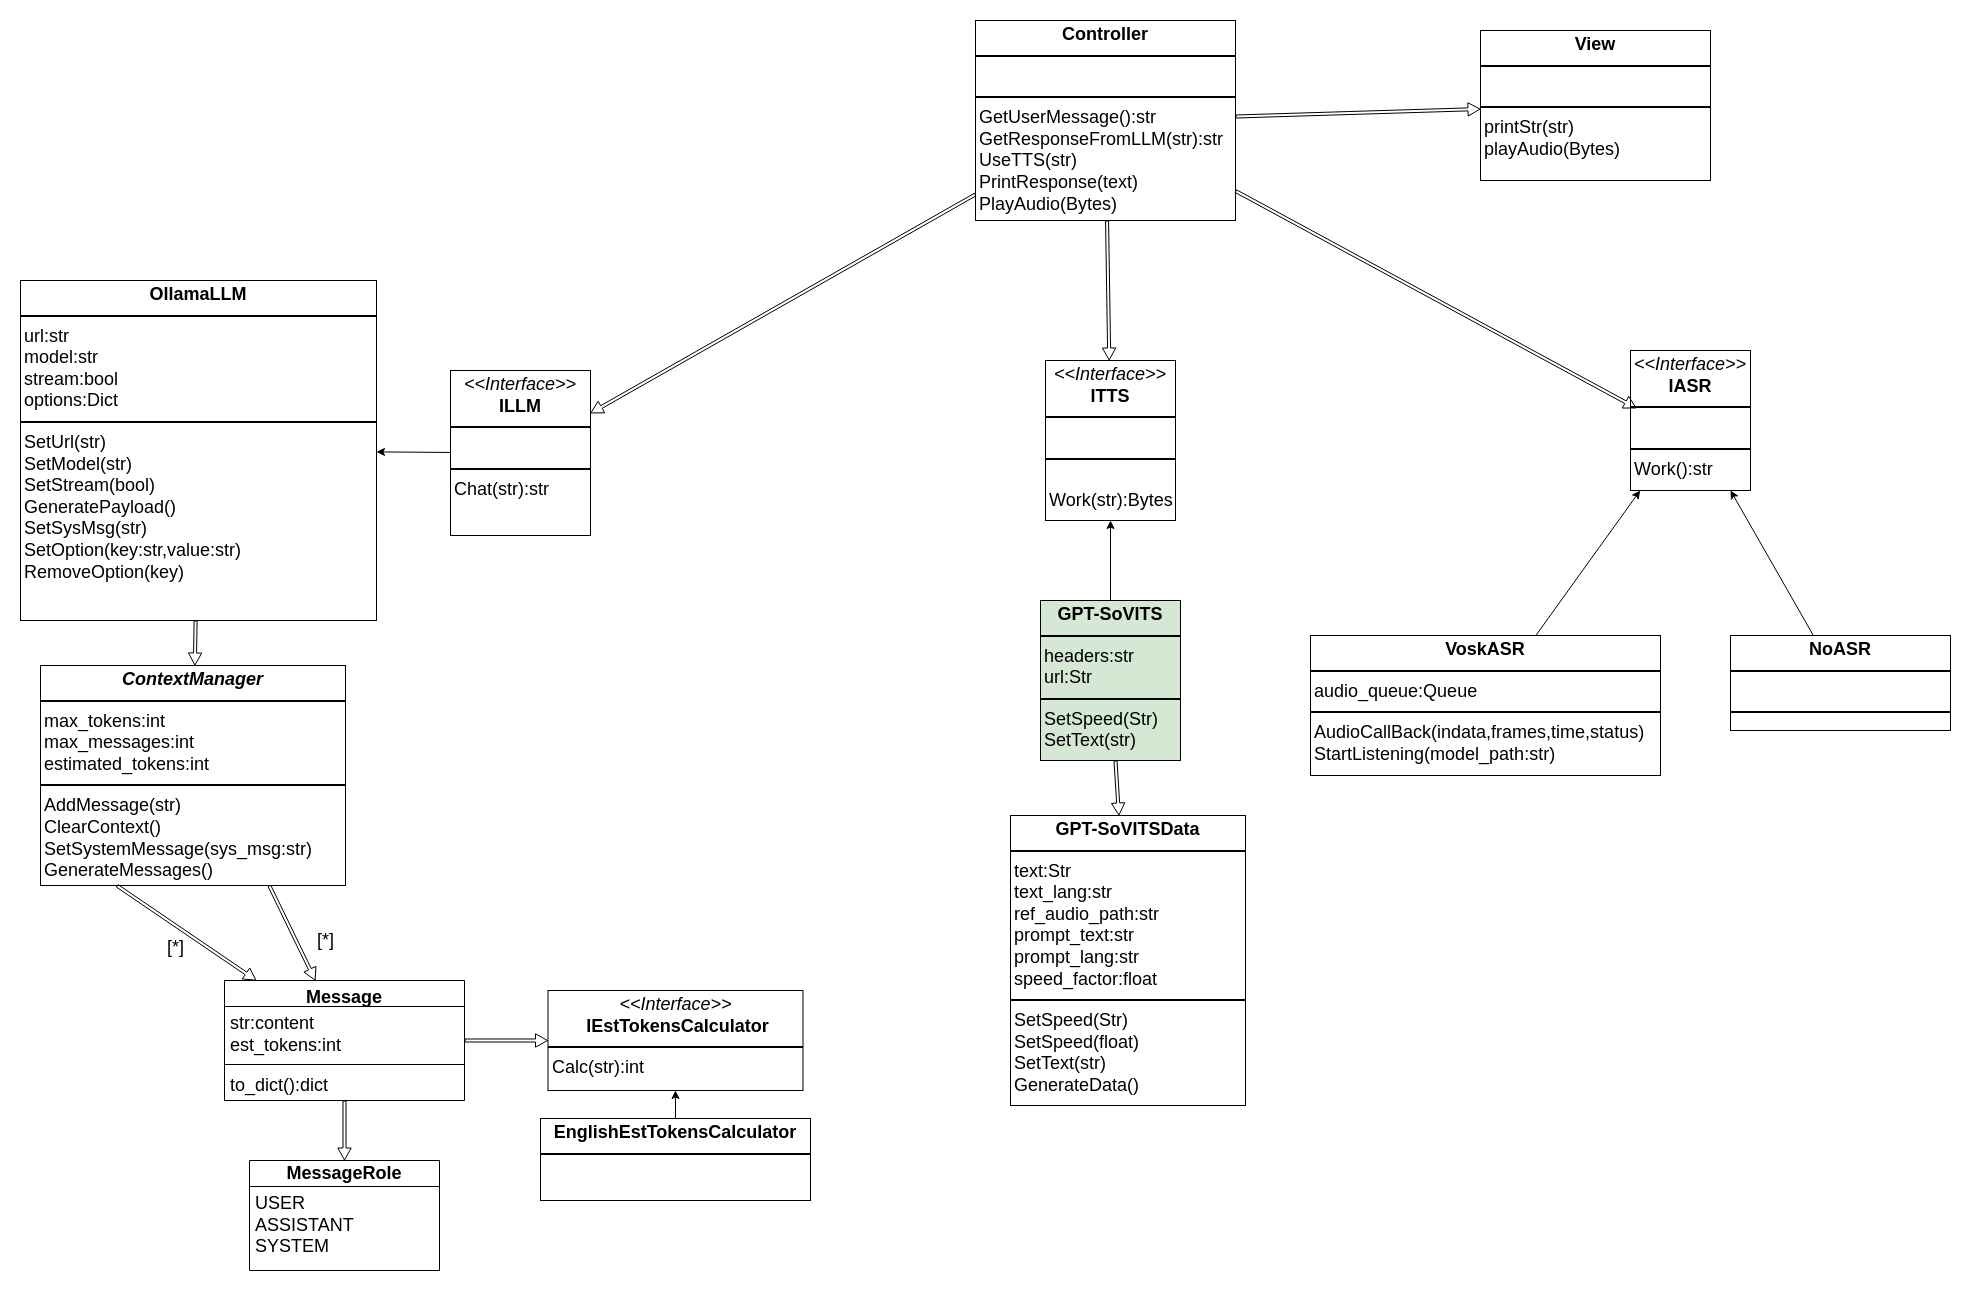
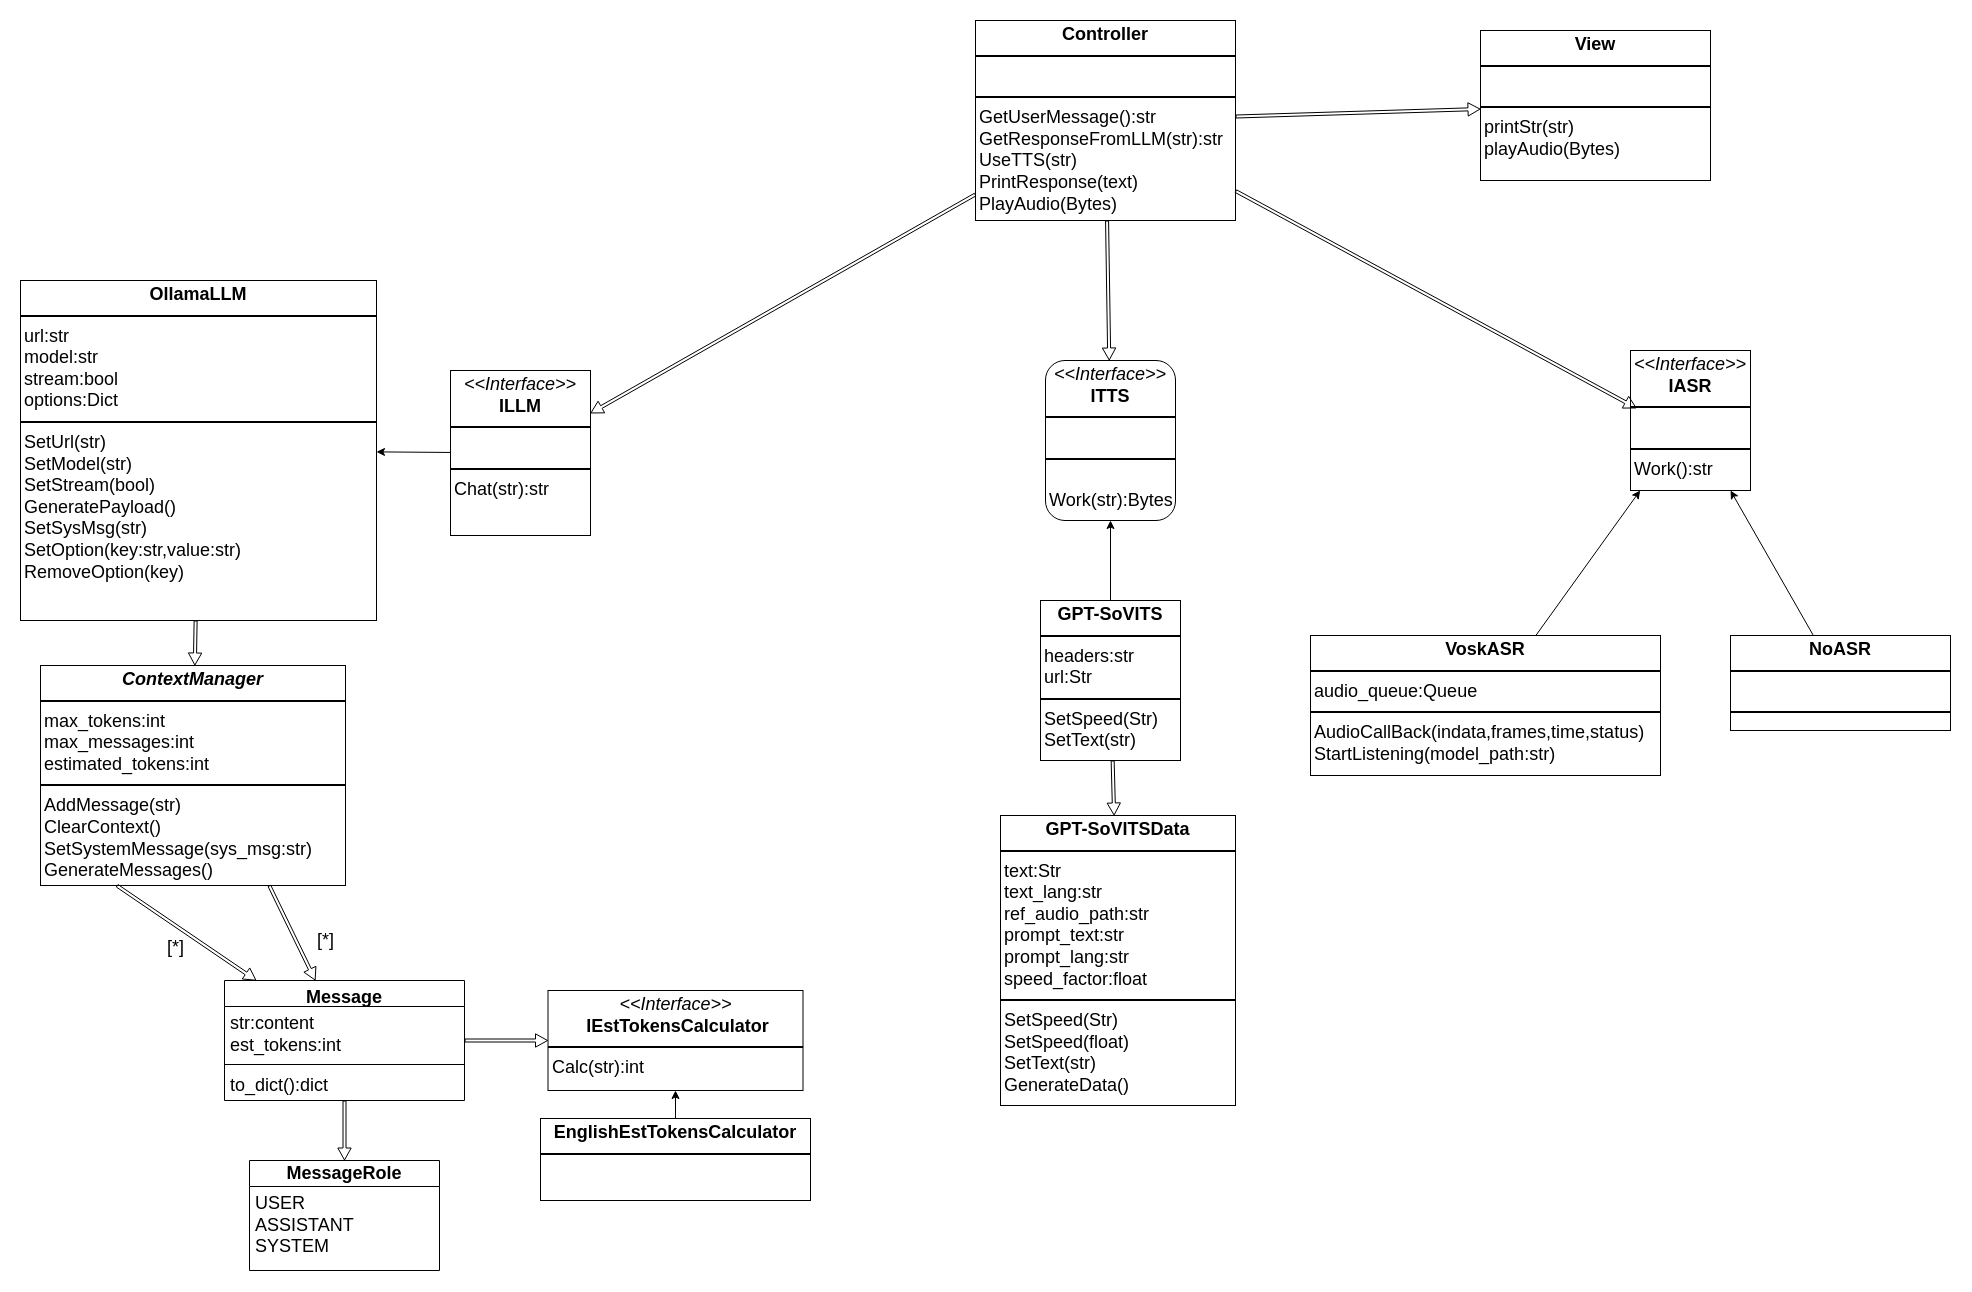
node "<<Interface>> ITTS Work(str):Bytes": shape rectangle -> rounded rectangle
node "GPT-SoVITS headers:str url:Str SetSpeed(Str) SetText(str)": fillcolor #d5e8d4 -> #ffffff
node "GPT-SoVITSData text:Str text_lang:str ref_audio_path:str prompt_text:str prompt_lang:str speed_factor:float SetSpeed(Str) SetSpeed(float) SetText(str) GenerateData()": moved (1128, 961) -> (1118, 961)
